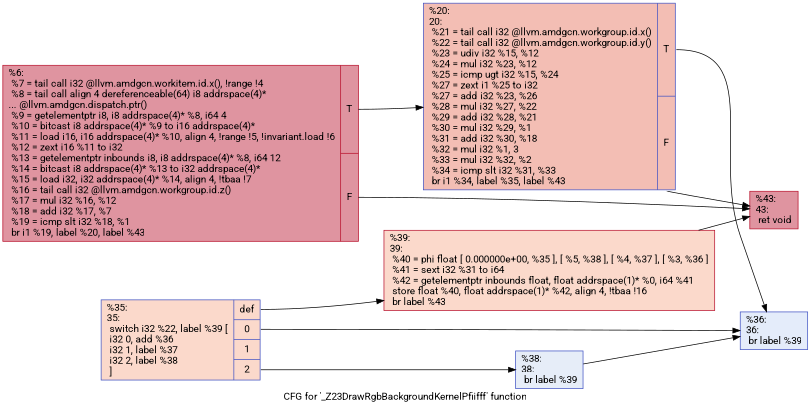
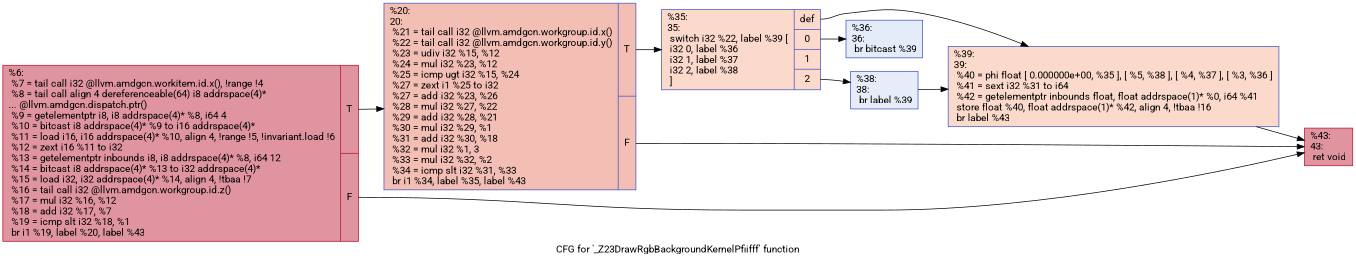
edge "%20:" -> "%36:": now "%20:" -> "%35:"
node "%39:": color #b70d28ff -> #3d50c3ff
node "%35:": text "i32 0, add %36" -> "i32 0, label %36"
node "%36:": text "br label %39" -> "br bitcast %39"
edge "%38:" -> "%36:": now "%38:" -> "%39:"
